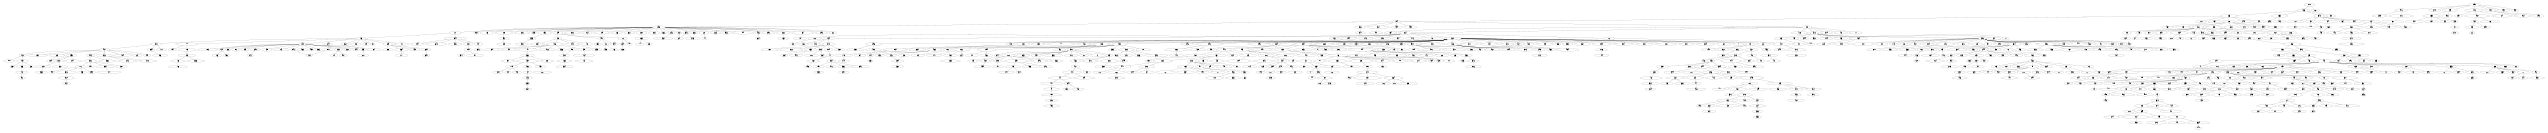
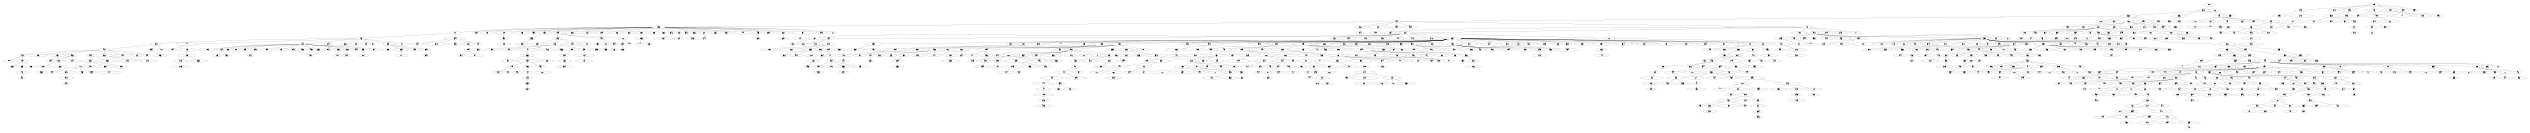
node "4156": removed
